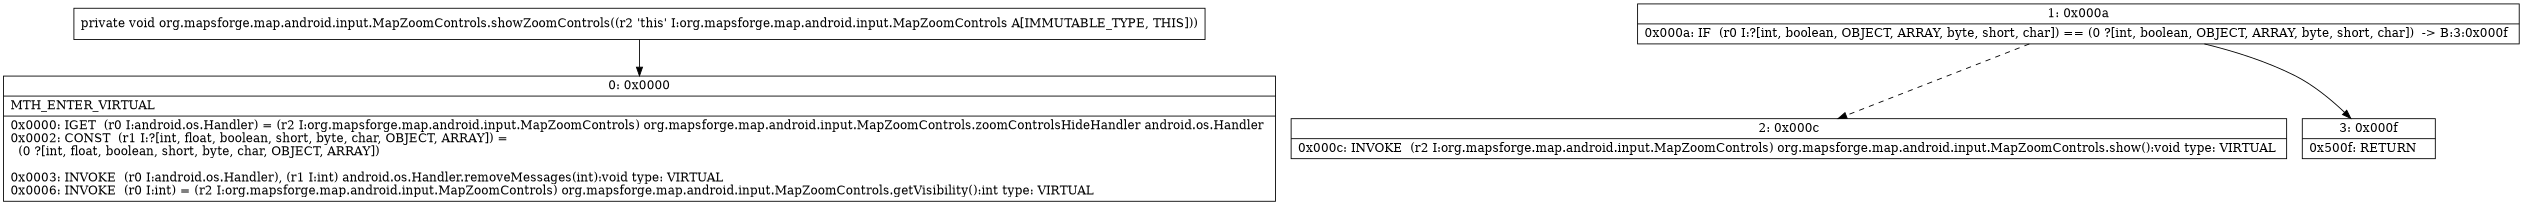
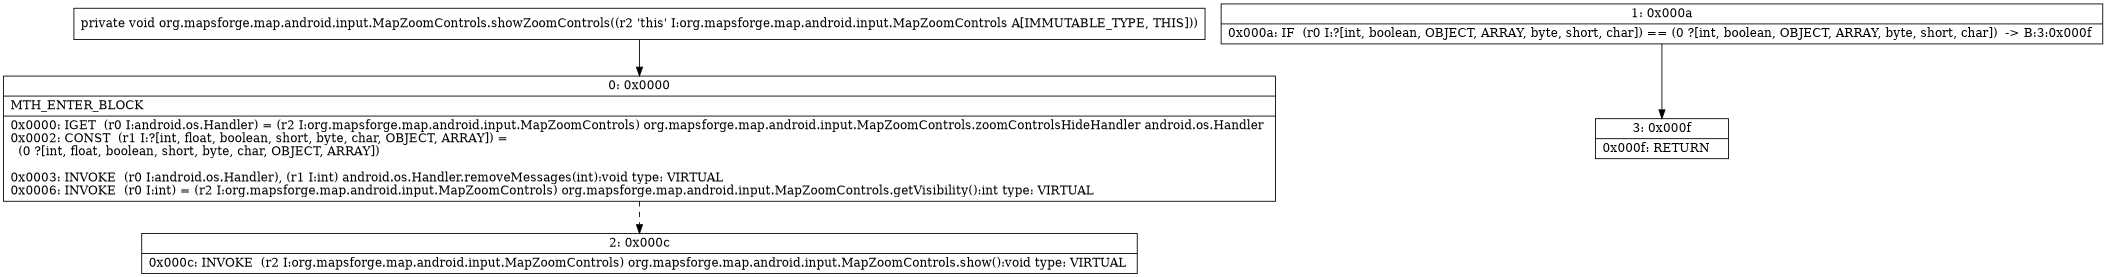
edge "1: 0x000a" -> "2: 0x000c": now "0: 0x0000" -> "2: 0x000c"
node "0: 0x0000": text "MTH_ENTER_VIRTUAL" -> "MTH_ENTER_BLOCK"
node "3: 0x000f": text "0x500f: RETURN" -> "0x000f: RETURN"
